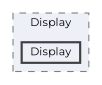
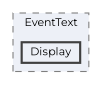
cluster "Display": label "Display" -> "EventText"
